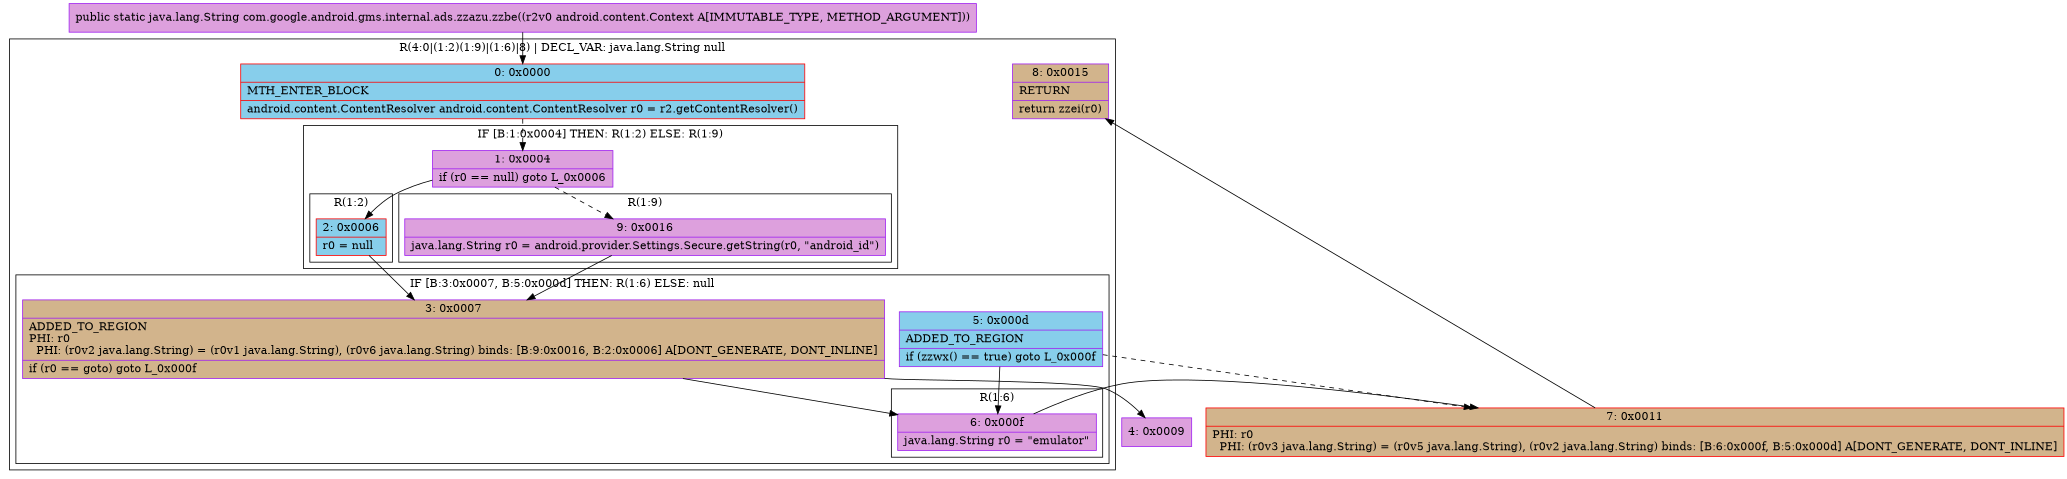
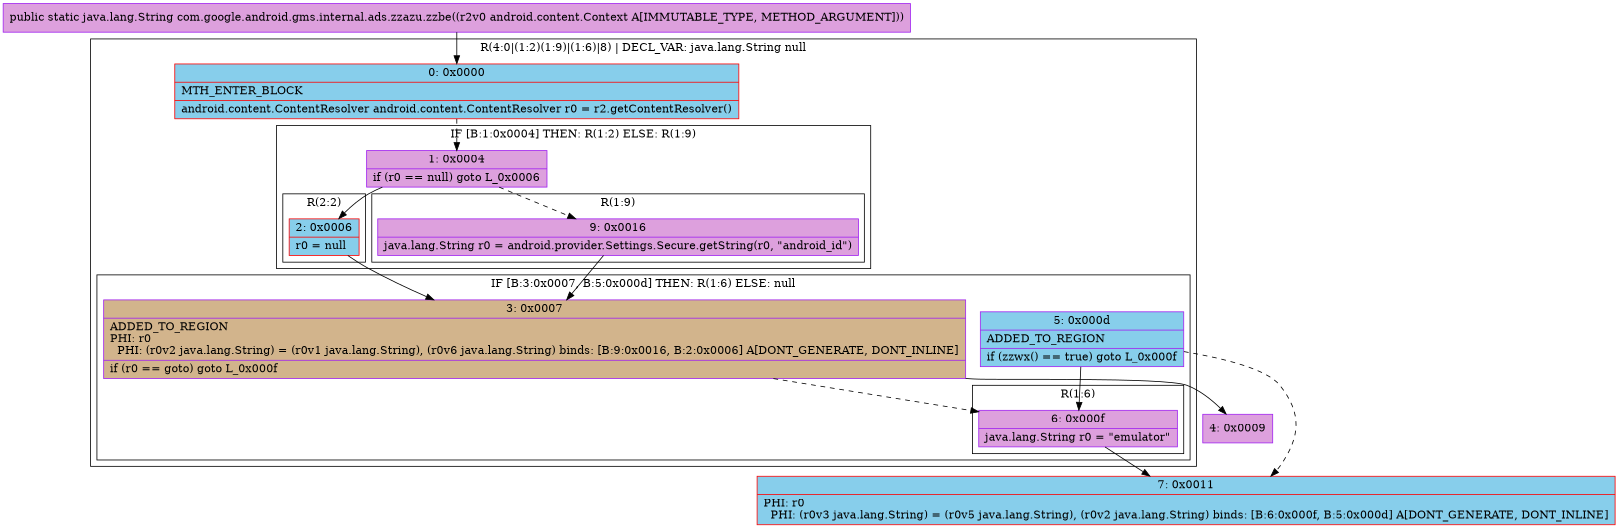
node "8: 0x0015": removed
cluster "R(1:2)": label "R(1:2)" -> "R(2:2)"
edge "3: 0x0007" -> "6: 0x000f": style solid -> dashed
node "7: 0x0011": fillcolor tan -> skyblue
